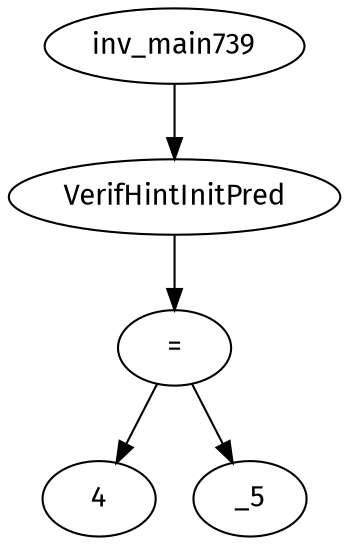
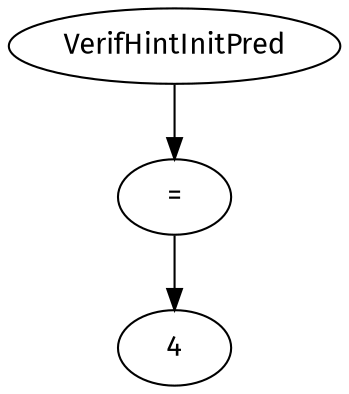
node "inv_main739": removed
node "_5": removed
